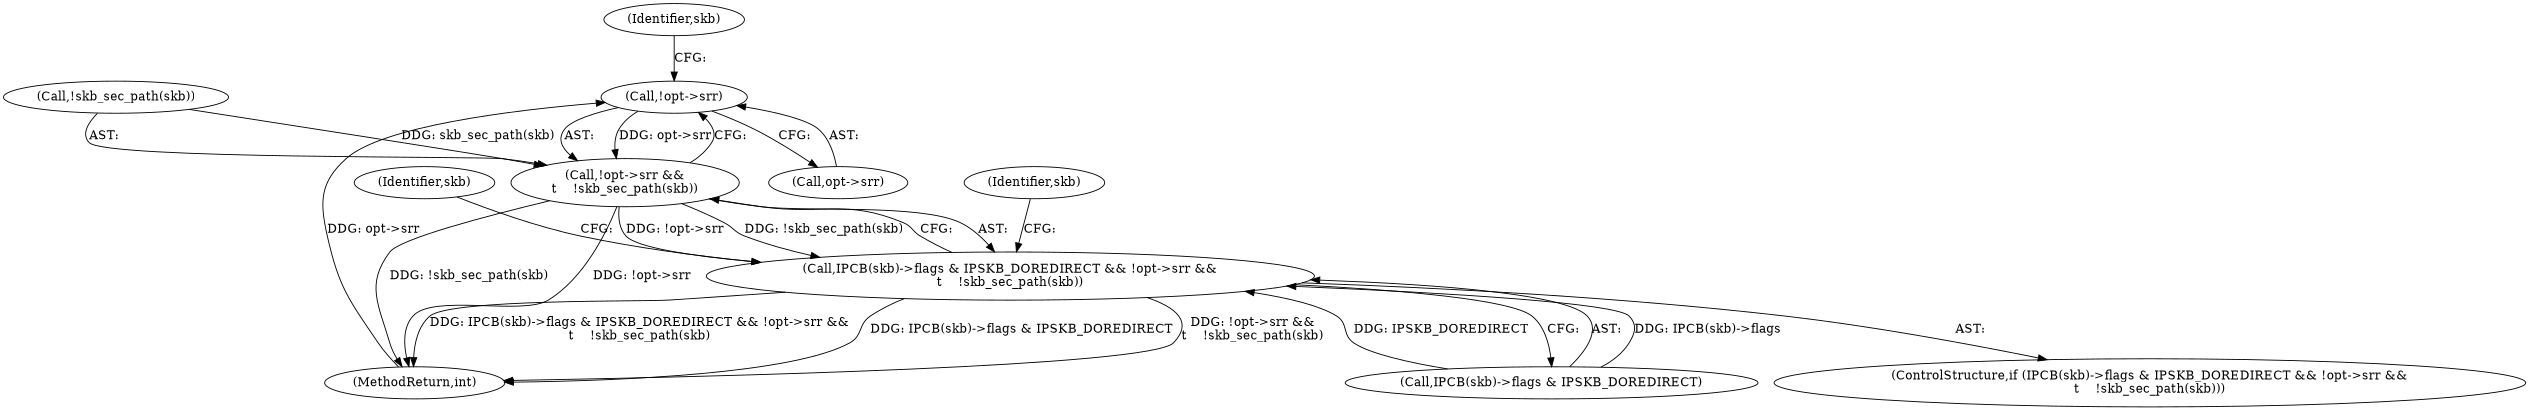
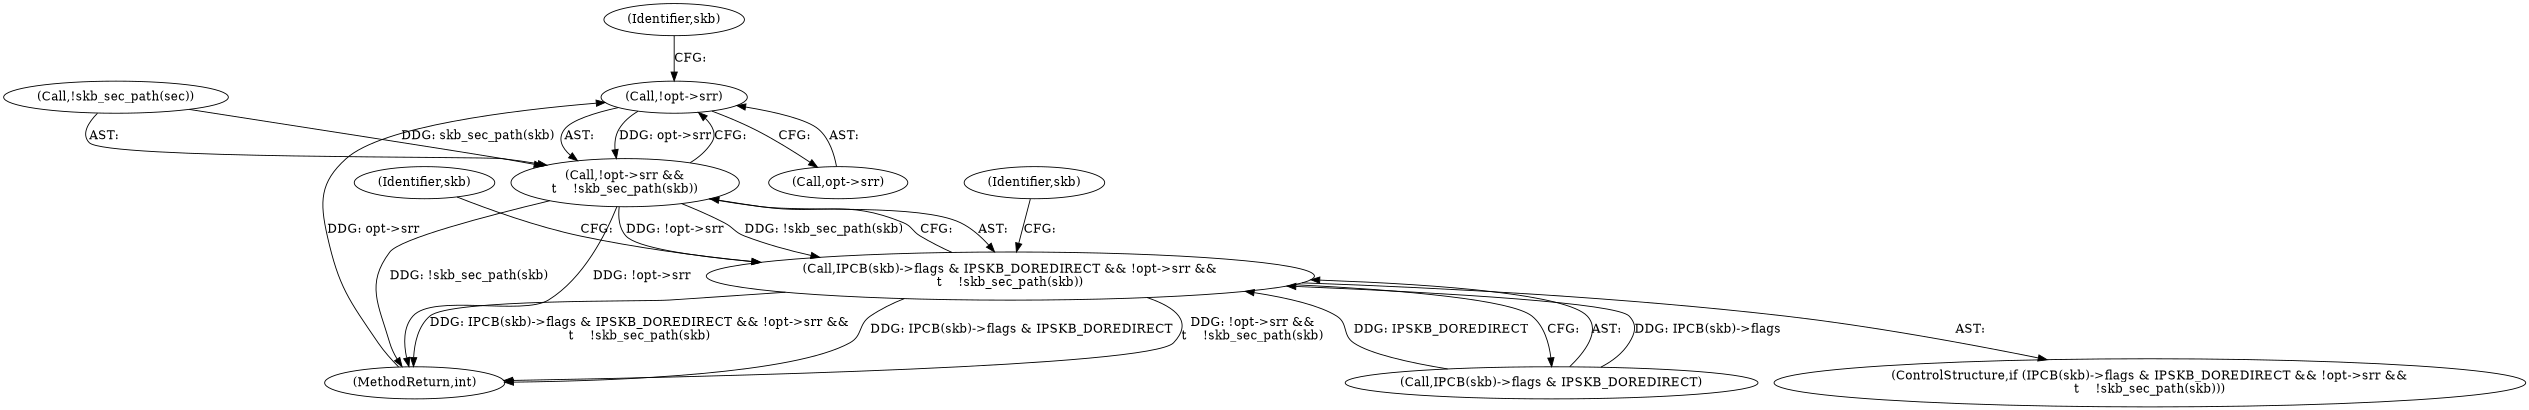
node "(Call,!skb_sec_path(skb))": label "(Call,!skb_sec_path(skb))" -> "(Call,!skb_sec_path(sec))"
